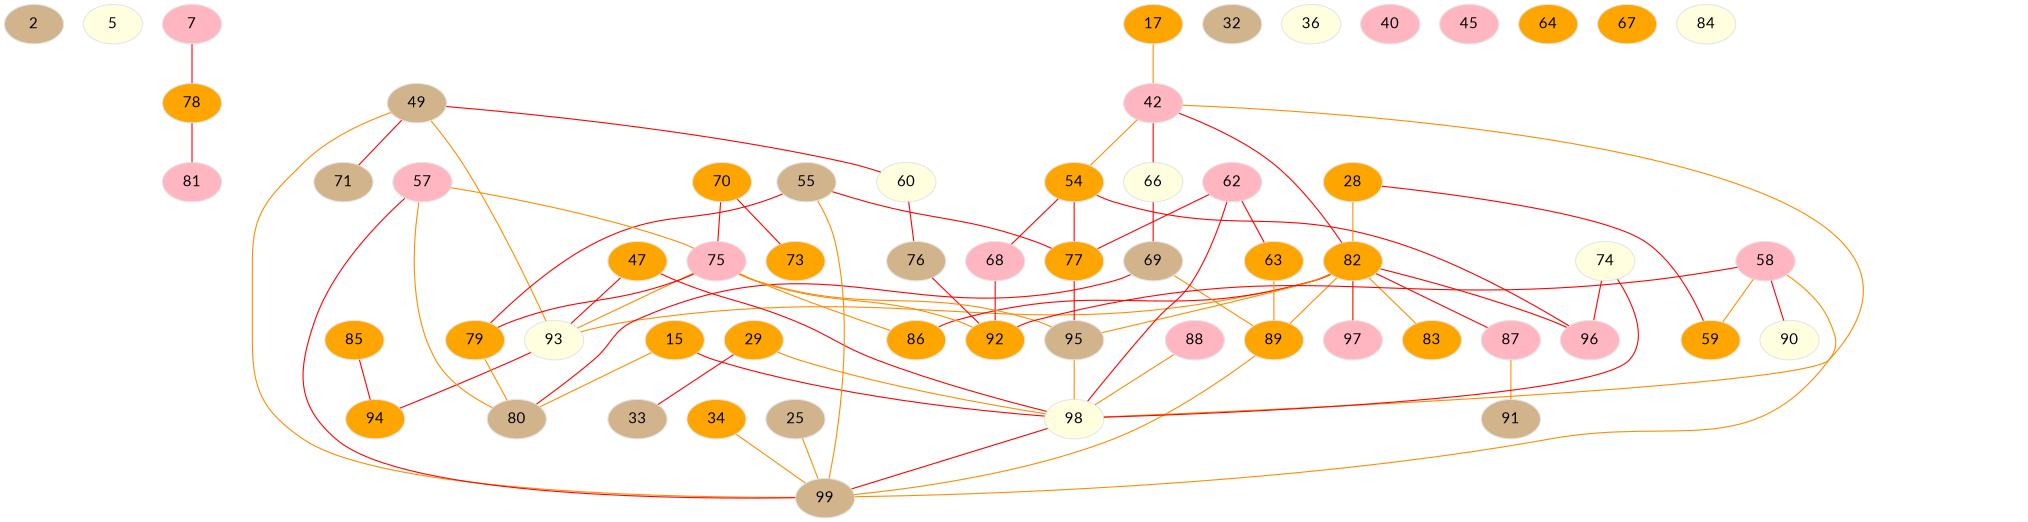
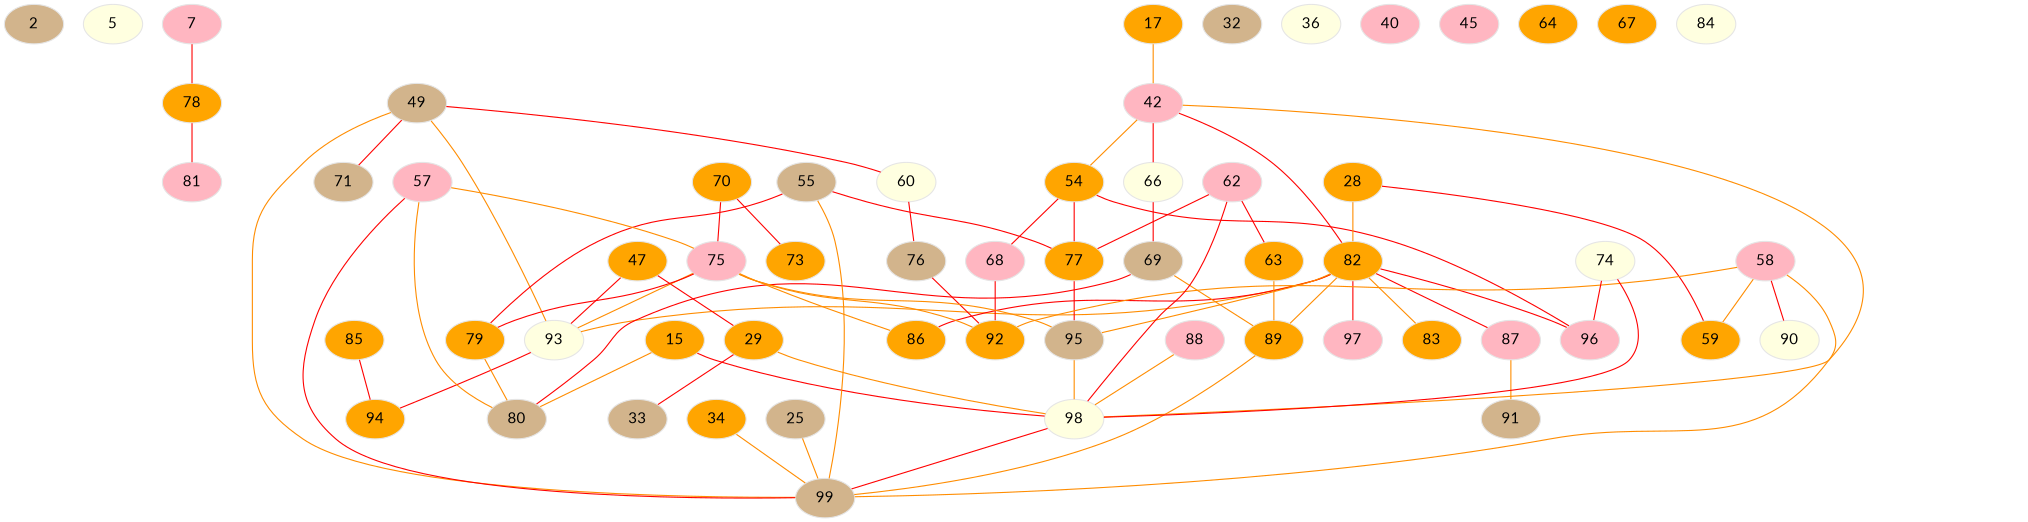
edge "58" -- "92": color red -> darkorange
edge "47" -- "98": now "47" -- "29"
